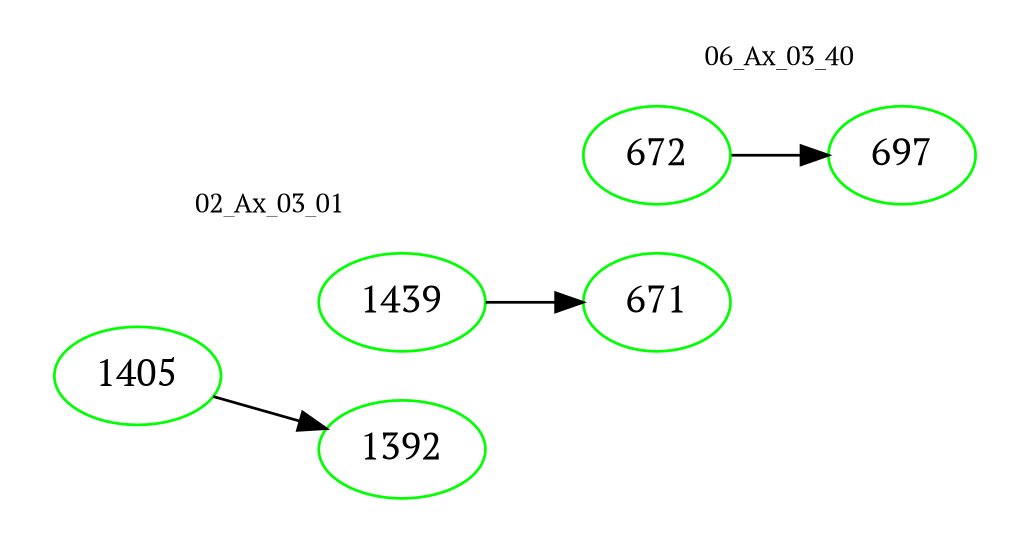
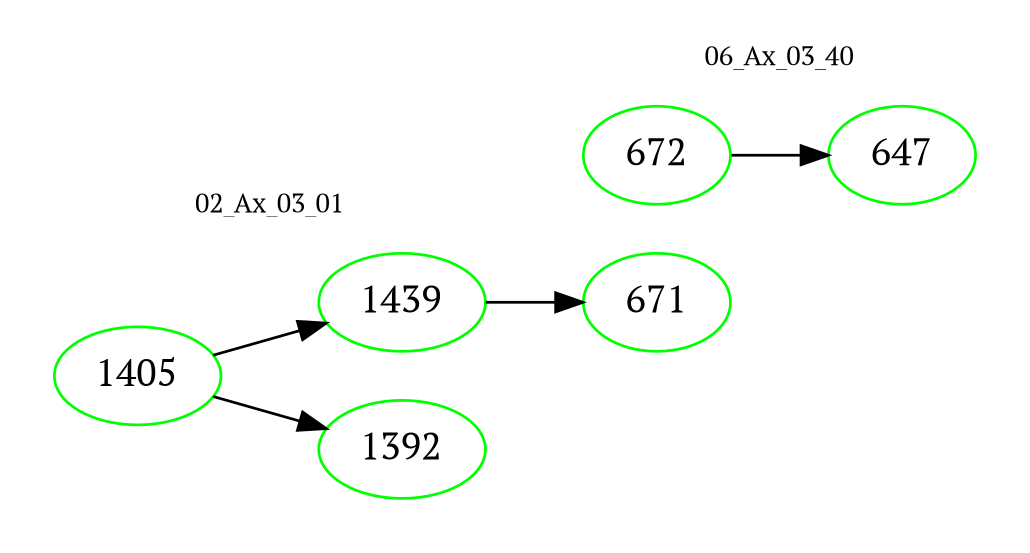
node "697": label "697" -> "647"
edge "1405" -> "1439": added
